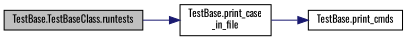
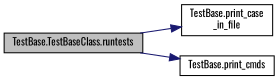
edge "TestBase.print_case _in_file" -> "TestBase.print_cmds": now "TestBase.TestBaseClass.runtests" -> "TestBase.print_cmds"
